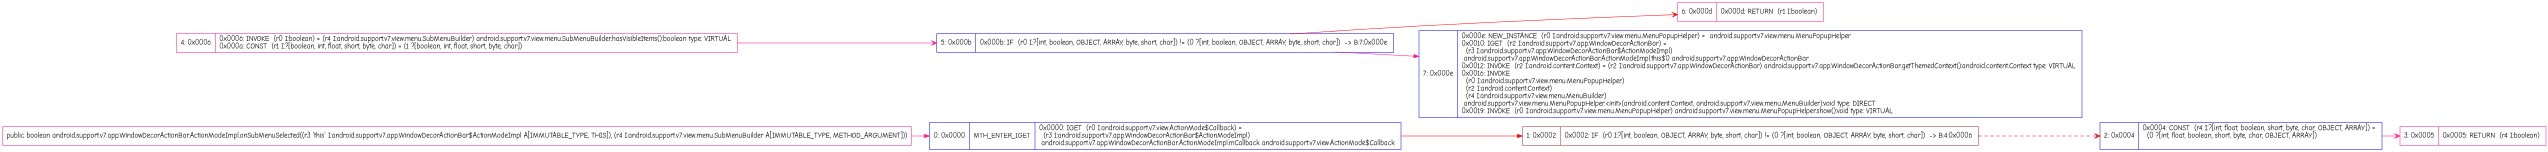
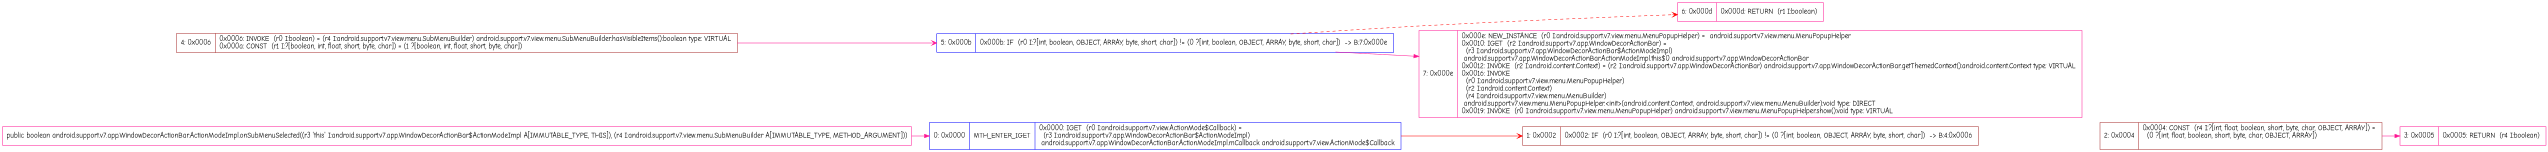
edge "5: 0x000b" -> "6: 0x000d": style solid -> dashed
node "4: 0x0006": color deeppink -> brown
node "7: 0x000e": color blue -> deeppink
edge "0: 0x0000" -> "1: 0x0002": arrowhead normal -> vee
edge "1: 0x0002" -> "2: 0x0004": removed
node "2: 0x0004": color blue -> brown
edge "2: 0x0004" -> "3: 0x0005": arrowhead vee -> normal
